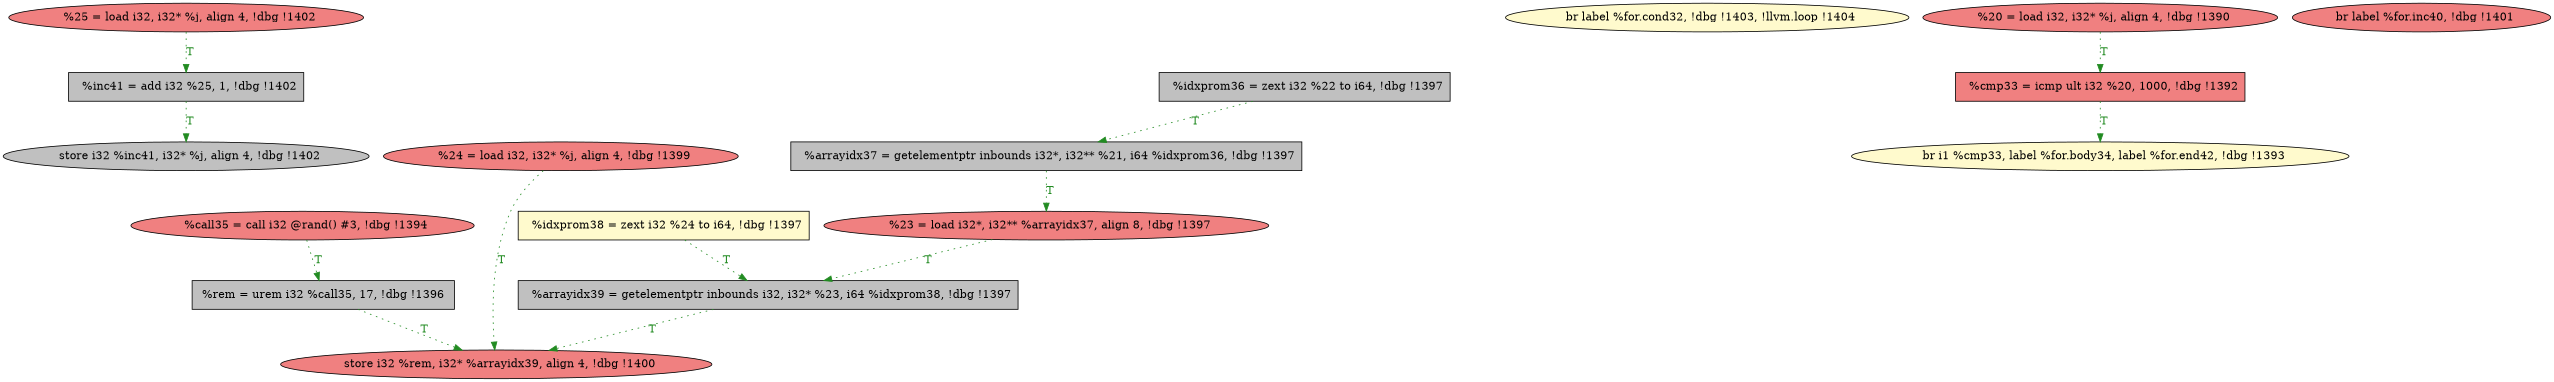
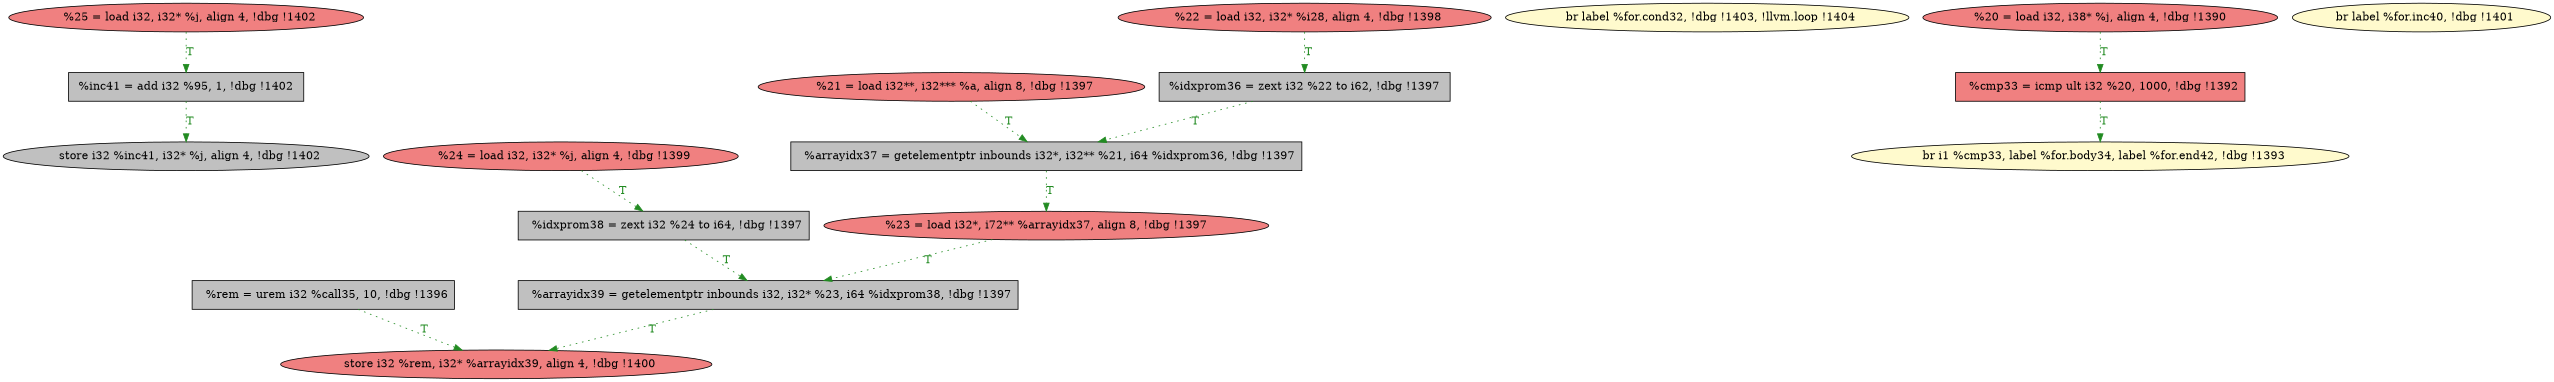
node "%22 = load i32, i32* %i28, align 4, !dbg !1398": added
node "%20 = load i32, i32* %j, align 4, !dbg !1390": label "%20 = load i32, i32* %j, align 4, !dbg !1390" -> "%20 = load i32, i38* %j, align 4, !dbg !1390"
node "br label %for.inc40, !dbg !1401": fillcolor lightcoral -> lemonchiffon
node "%inc41 = add i32 %25, 1, !dbg !1402": label "%inc41 = add i32 %25, 1, !dbg !1402" -> "%inc41 = add i32 %95, 1, !dbg !1402"
node "%21 = load i32**, i32*** %a, align 8, !dbg !1397": added
node "%idxprom36 = zext i32 %22 to i64, !dbg !1397": label "%idxprom36 = zext i32 %22 to i64, !dbg !1397" -> "%idxprom36 = zext i32 %22 to i62, !dbg !1397"
node "%call35 = call i32 @rand() #3, !dbg !1394": removed
node "%idxprom38 = zext i32 %24 to i64, !dbg !1397": fillcolor lemonchiffon -> grey
node "%23 = load i32*, i32** %arrayidx37, align 8, !dbg !1397": label "%23 = load i32*, i32** %arrayidx37, align 8, !dbg !1397" -> "%23 = load i32*, i72** %arrayidx37, align 8, !dbg !1397"
edge "%24 = load i32, i32* %j, align 4, !dbg !1399" -> "store i32 %rem, i32* %arrayidx39, align 4, !dbg !1400": now "%24 = load i32, i32* %j, align 4, !dbg !1399" -> "%idxprom38 = zext i32 %24 to i64, !dbg !1397"
node "%rem = urem i32 %call35, 17, !dbg !1396": label "%rem = urem i32 %call35, 17, !dbg !1396" -> "%rem = urem i32 %call35, 10, !dbg !1396"
